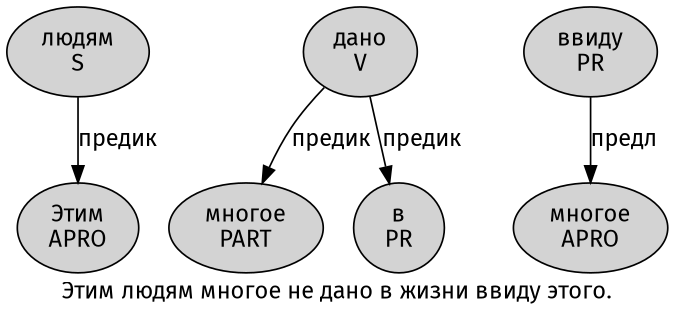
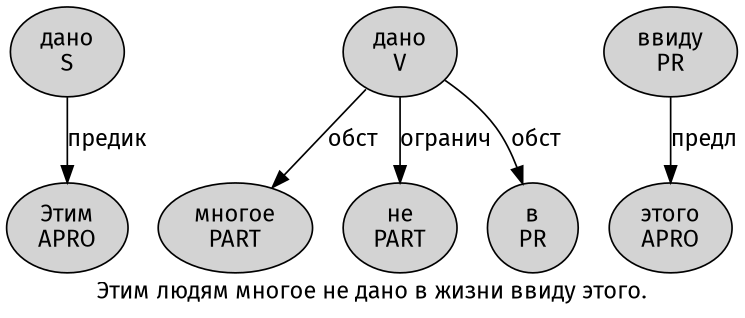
node "людям S": label "людям S" -> "дано S"
edge "дано V" -> "многое PART": label "предик" -> "обст"
edge "дано V" -> "в PR": label "предик" -> "обст"
node "не PART": added
node "многое APRO": label "многое APRO" -> "этого APRO"
